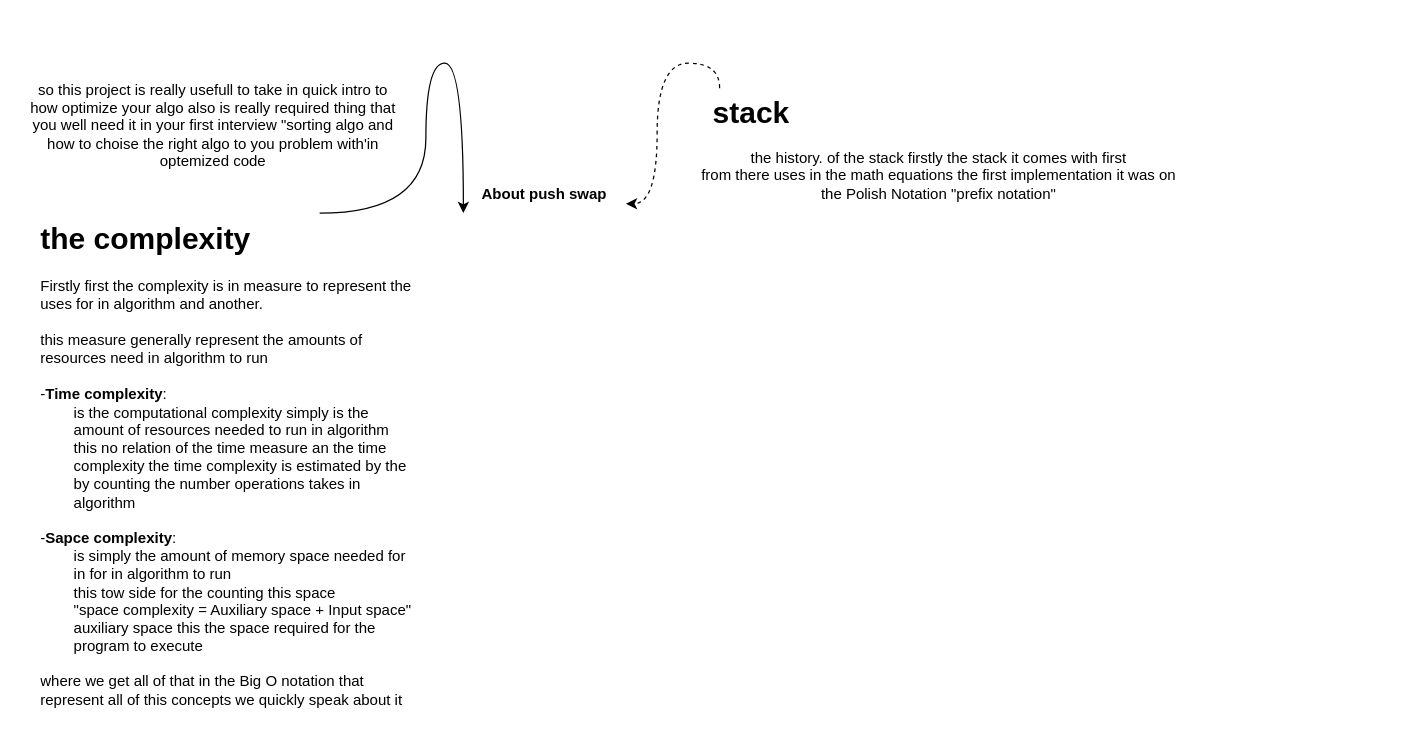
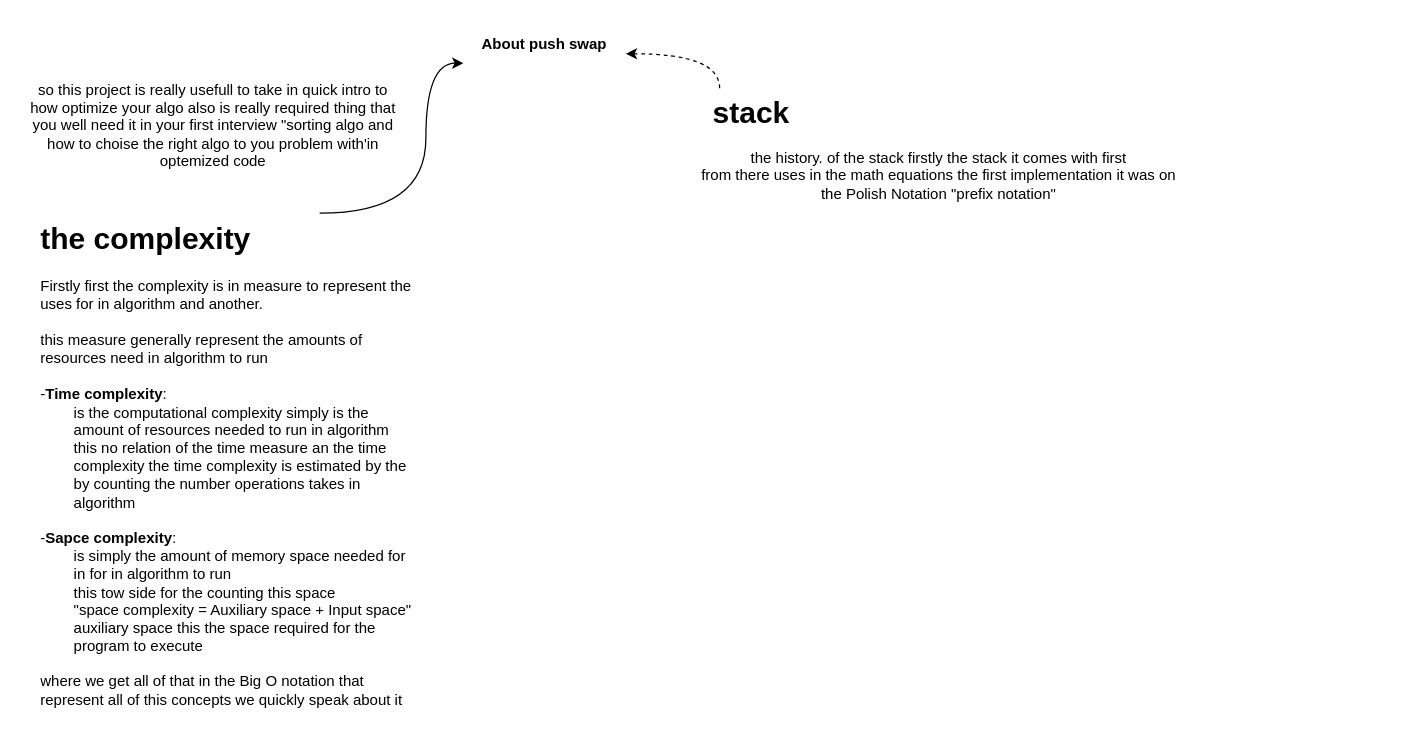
node "About push swap": moved (544, 194) -> (544, 44)
